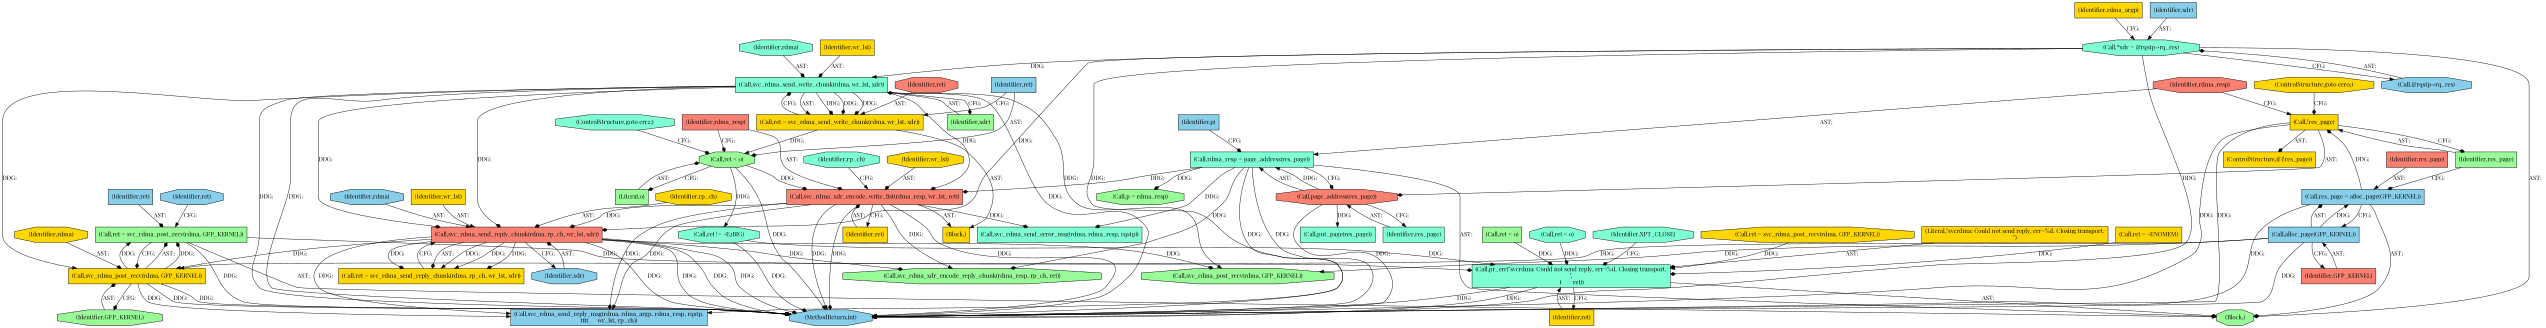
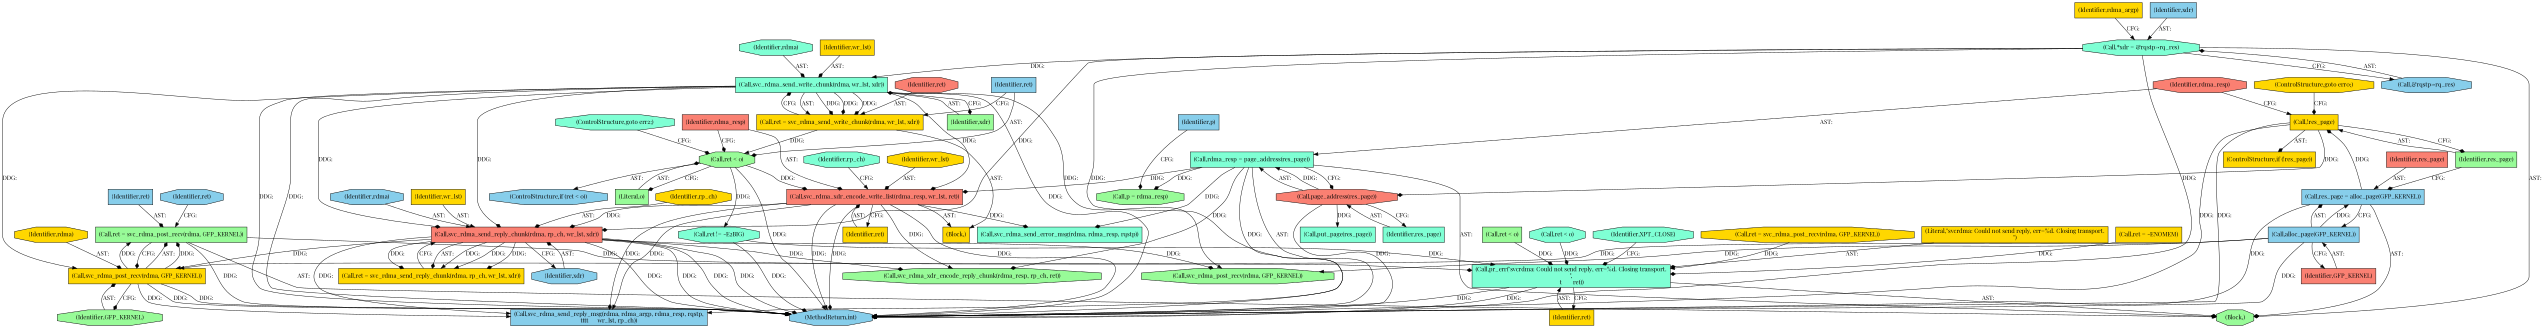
edge "(Identifier,p)" -> "(Call,rdma_resp = page_address(res_page))": now "(Identifier,p)" -> "(Call,p = rdma_resp)"
edge "(Call,!res_page)" -> "(Call,page_address(res_page))": label "AST: " -> "DDG: "
node "(ControlStructure,if (ret < 0))": added
edge "(Call,rdma_resp = page_address(res_page))" -> "(MethodReturn,int)": label "DDG: " -> "AST: "
